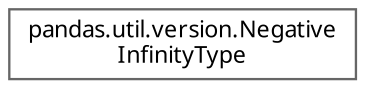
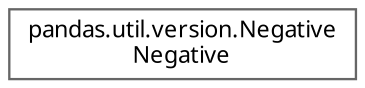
node "pandas.util.version.Negative InfinityType": label "pandas.util.version.Negative InfinityType" -> "pandas.util.version.Negative Negative"
